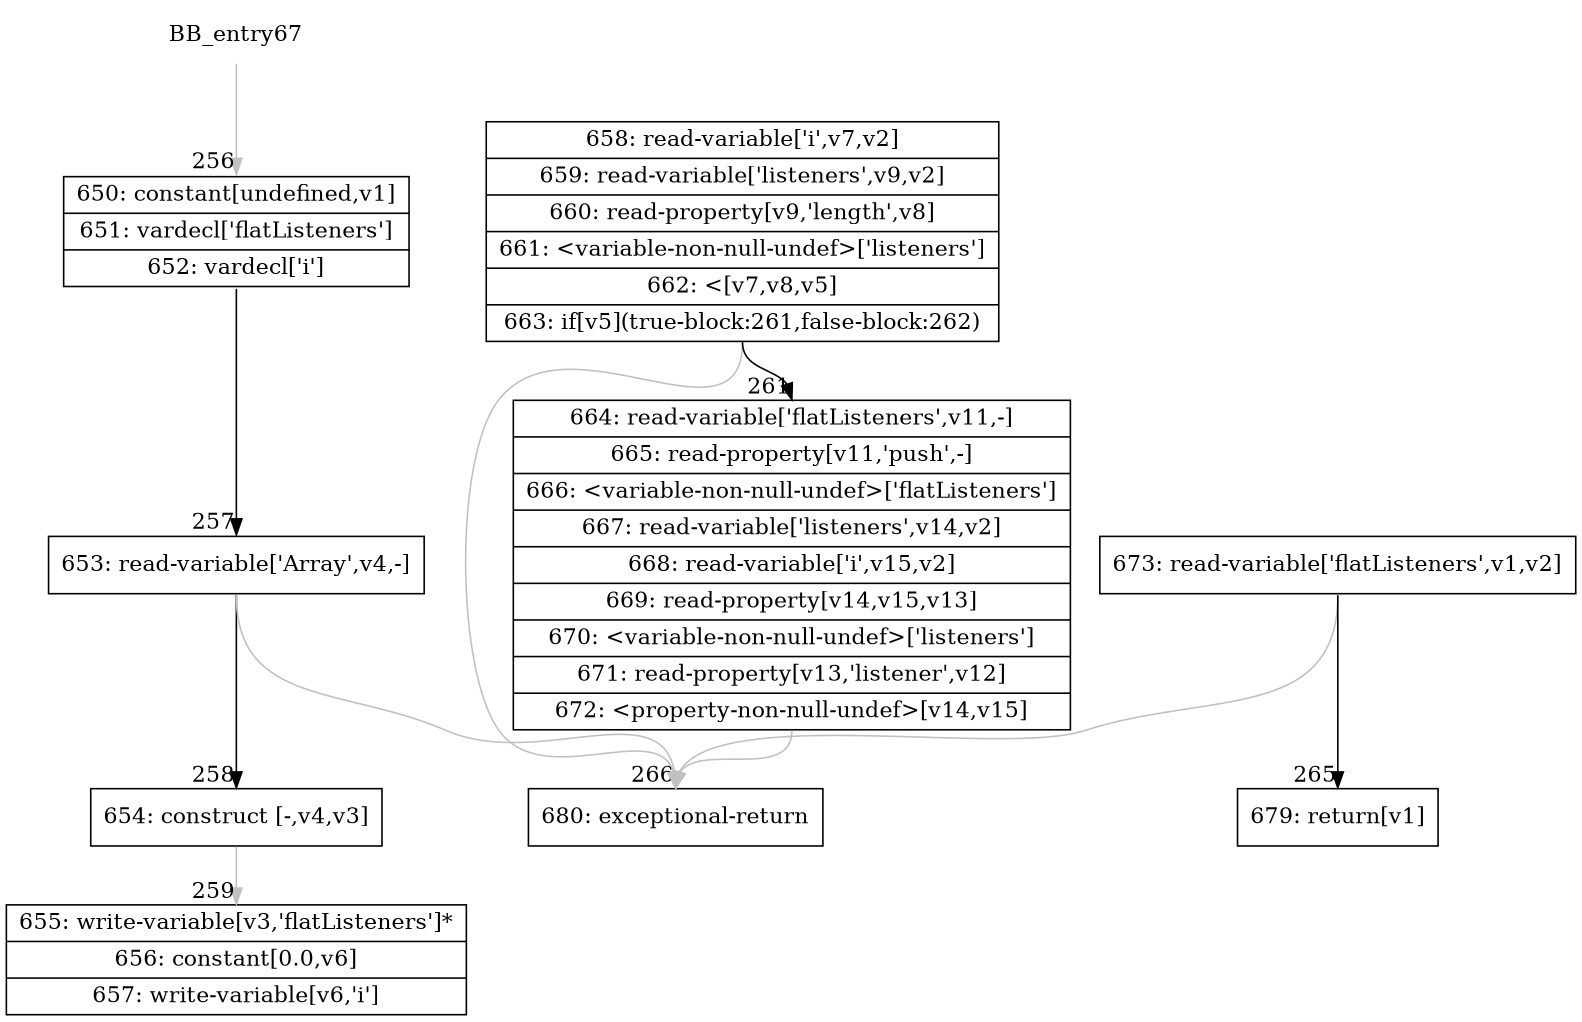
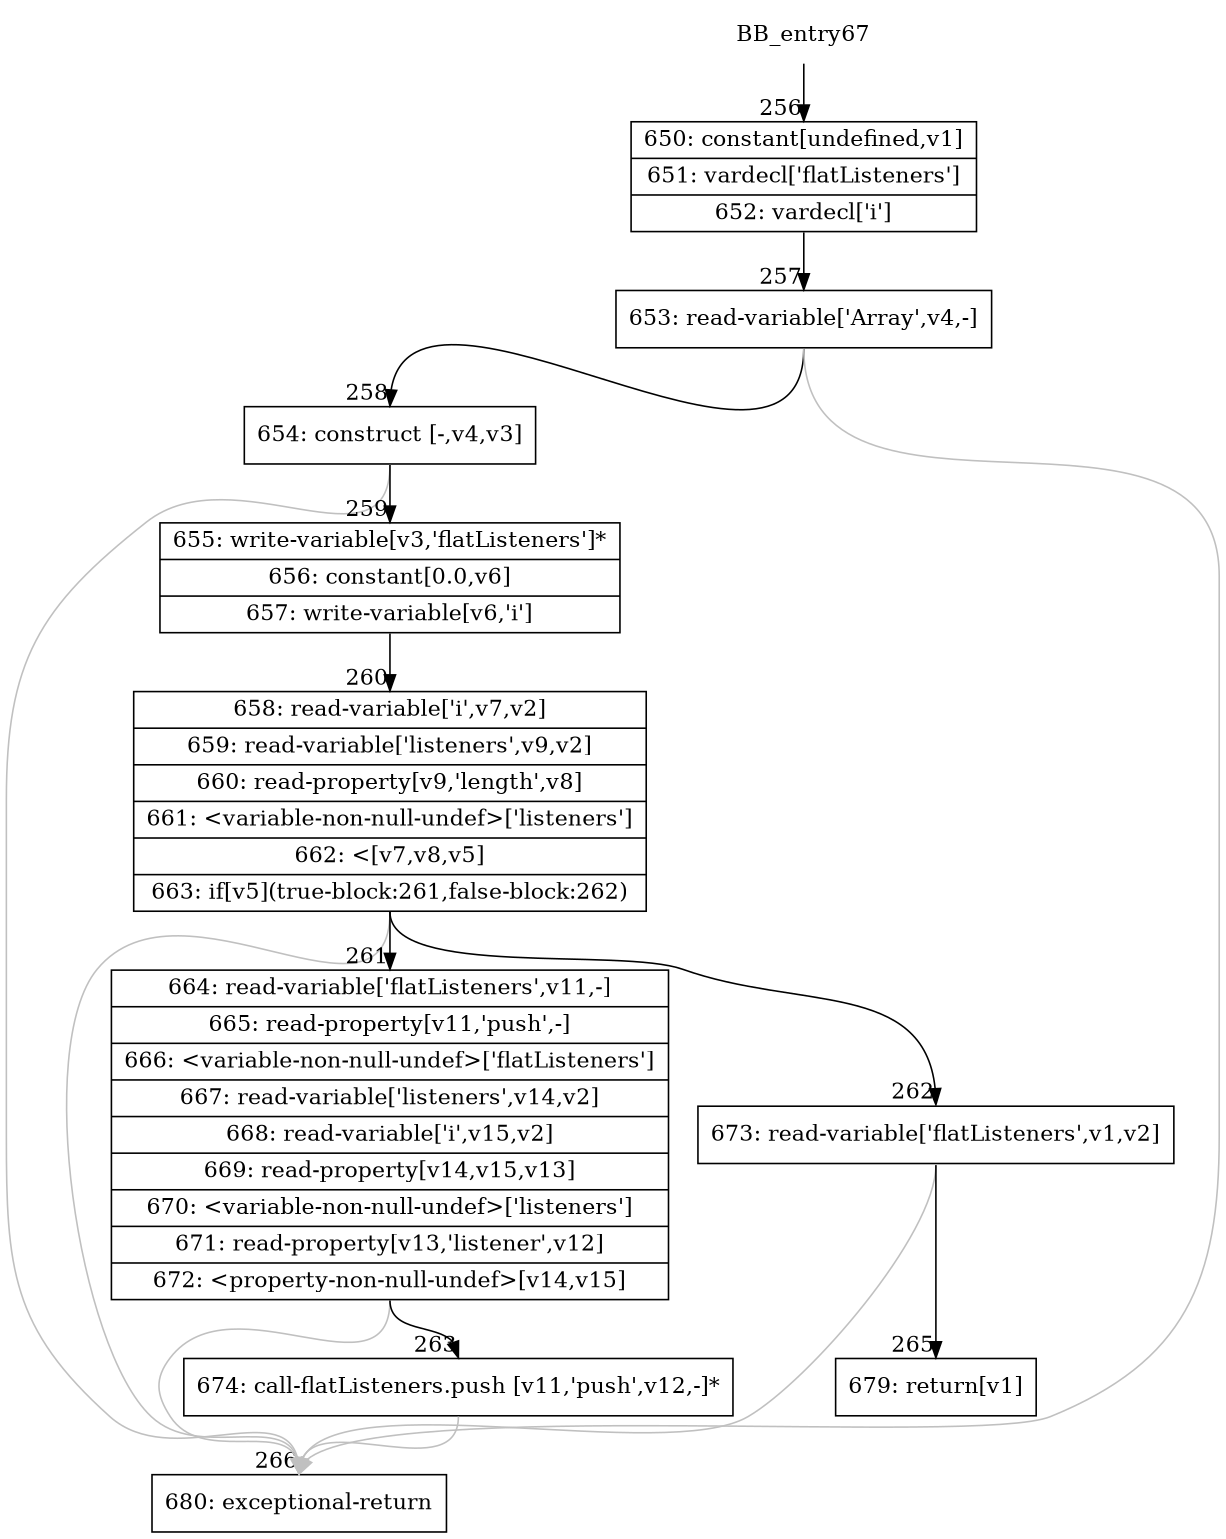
edge "BB_entry67" -> "650: constant[undefined,v1]": color gray -> black
edge "655: write-variable[v3,'flatListeners']*" -> "658: read-variable['i',v7,v2]": added
edge "654: construct [-,v4,v3]" -> "655: write-variable[v3,'flatListeners']*": color gray -> black
edge "654: construct [-,v4,v3]" -> "680: exceptional-return": added
edge "658: read-variable['i',v7,v2]" -> "673: read-variable['flatListeners',v1,v2]": added
node "674: call-flatListeners.push [v11,'push',v12,-]*": added
